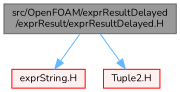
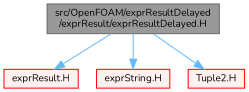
node "exprResult.H": added
